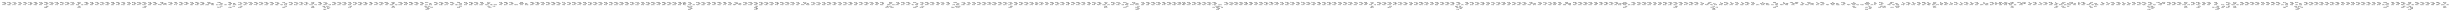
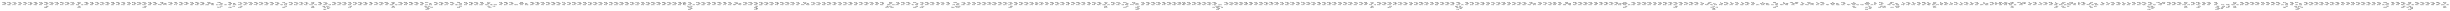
node "3YQ_5.107182779e-05": removed
edge "3wb_5.618990008e-05" -- "8mC_2.591704694e-05": now "0q1_0.000159966983" -- "8mC_2.591704694e-05"
